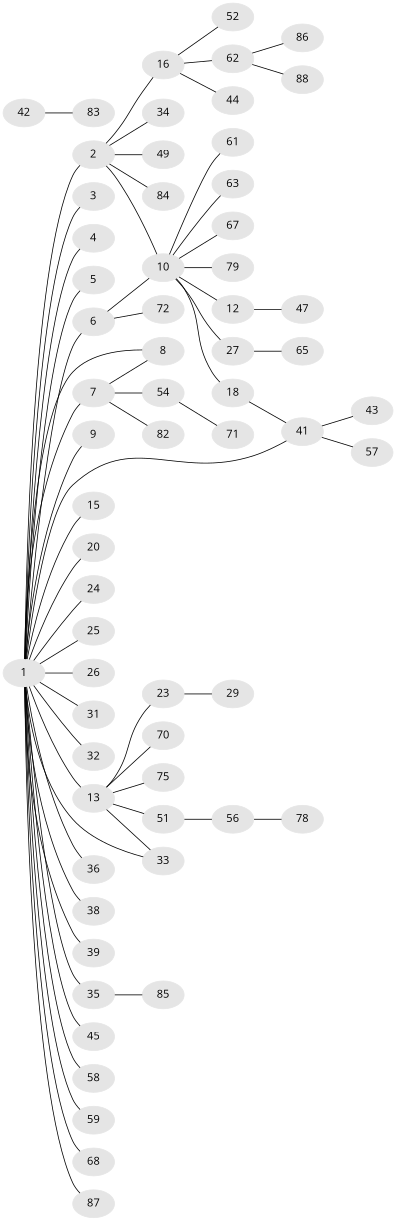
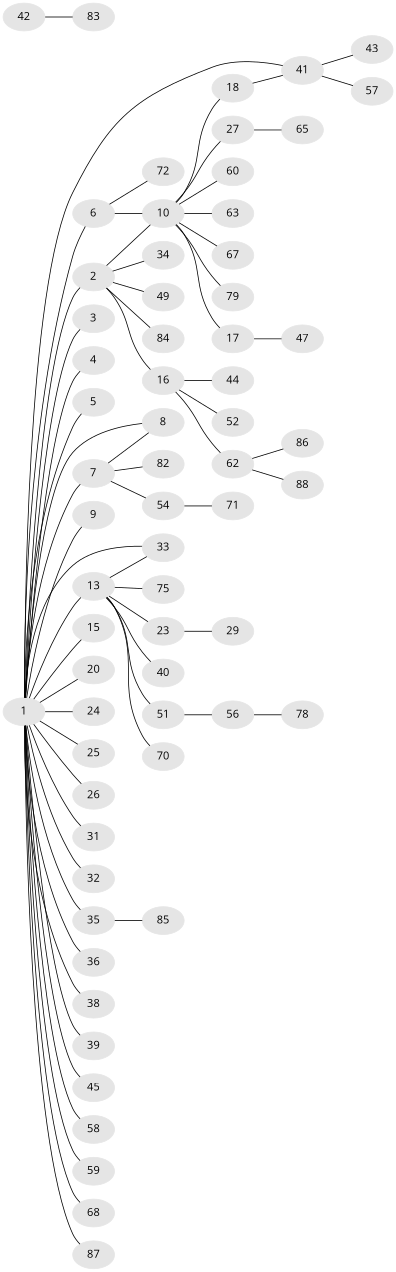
node "61": label "61" -> "60"
node "12": label "12" -> "17"
node "40": added
